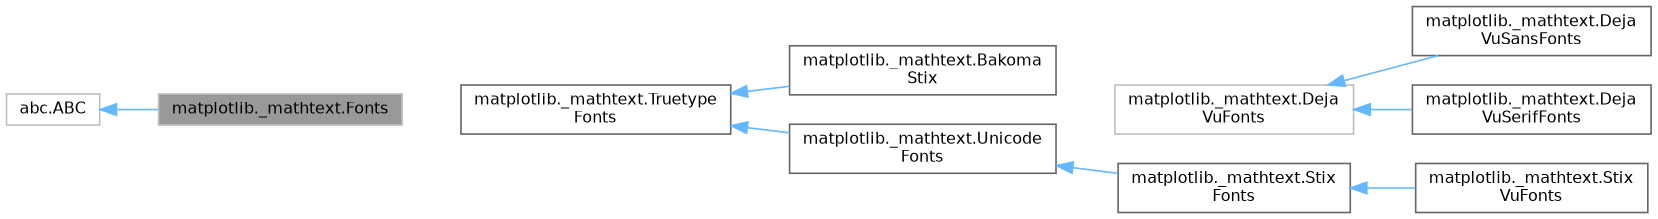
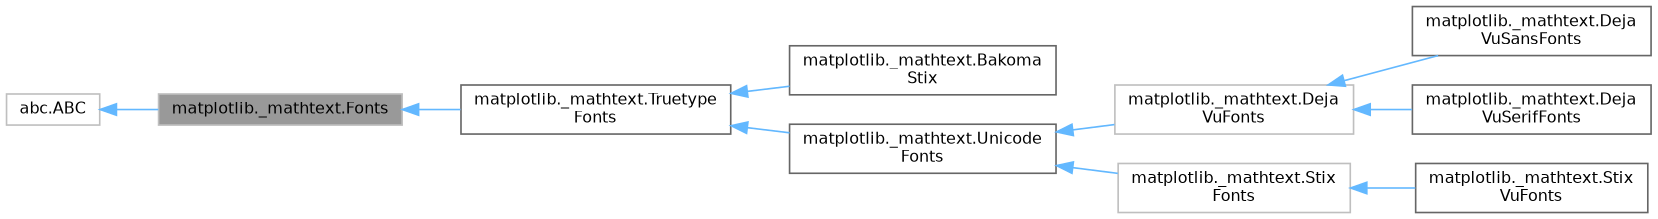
edge "matplotlib._mathtext.Truetype Fonts" -> "matplotlib._mathtext.Fonts": added
edge "matplotlib._mathtext.Deja VuFonts" -> "matplotlib._mathtext.Unicode Fonts": added
node "matplotlib._mathtext.Stix Fonts": color gray40 -> grey75
